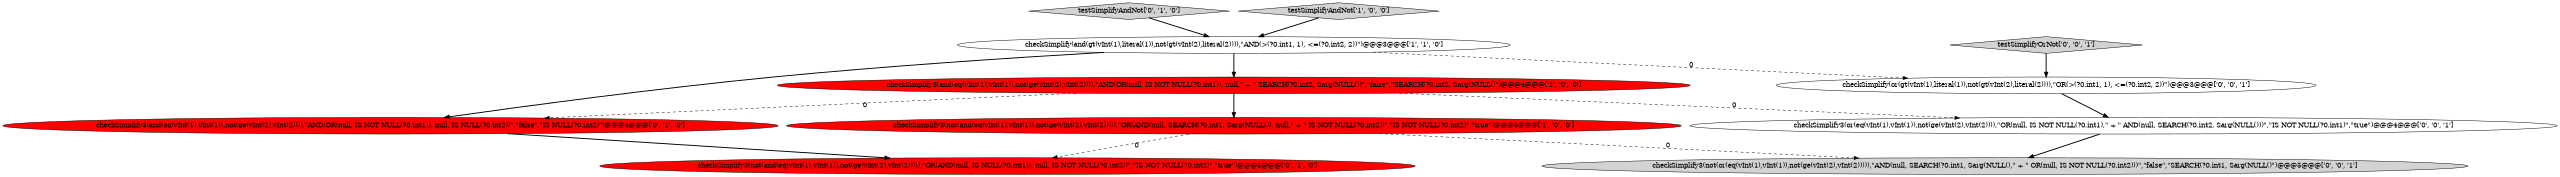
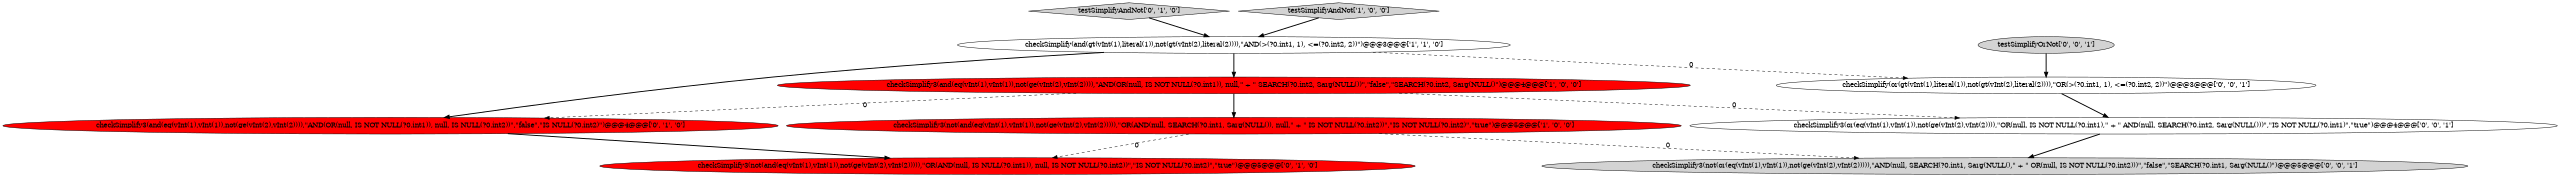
node "testSimplifyOrNot['0', '0', '1']": shape diamond -> ellipse
